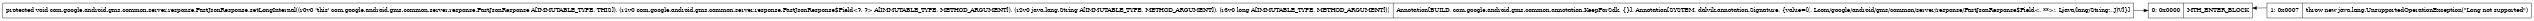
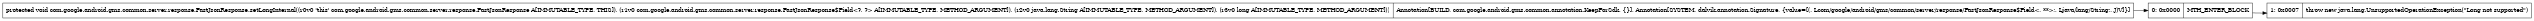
edge "1: 0x0007" -> "0: 0x0000": reversed
